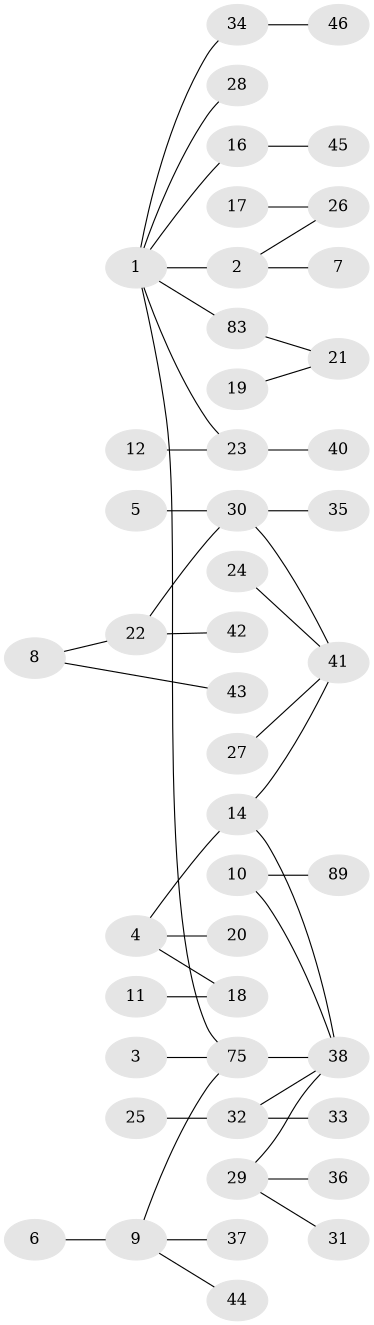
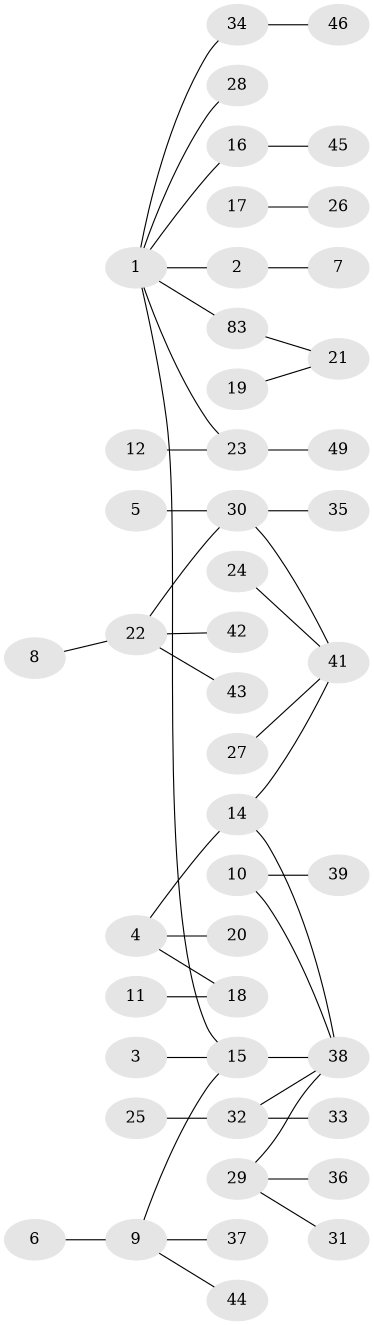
edge "26" -- "2": removed
node "40": label "40" -> "49"
edge "8" -- "43": now "22" -- "43"
node "89": label "89" -> "39"
node "75": label "75" -> "15"
